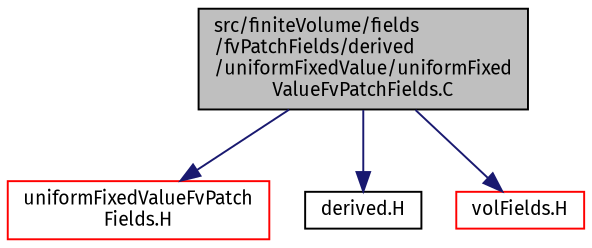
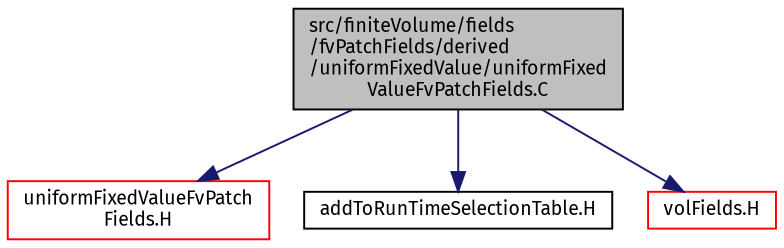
node "derived.H": label "derived.H" -> "addToRunTimeSelectionTable.H"
